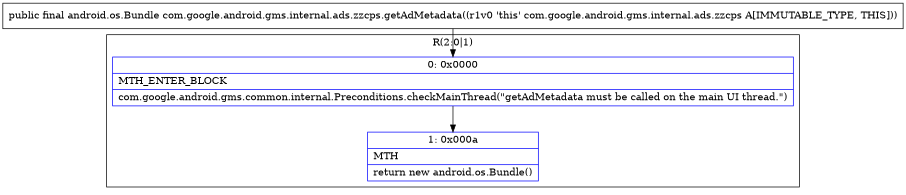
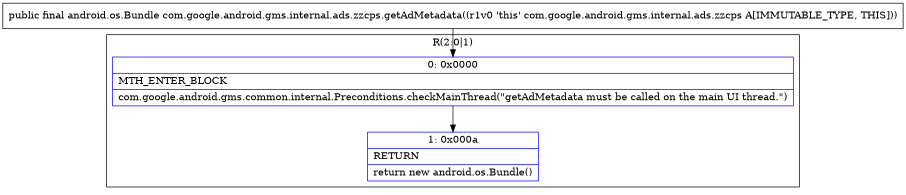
node "1: 0x000a": text "MTH" -> "RETURN"
